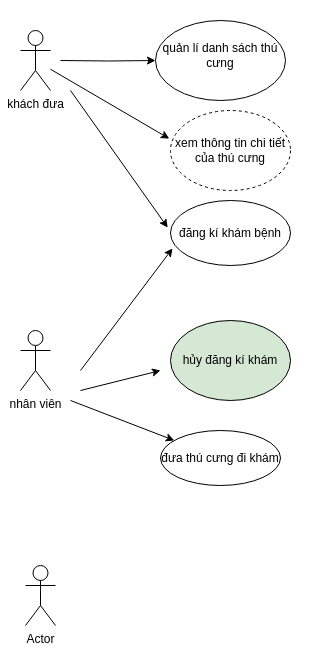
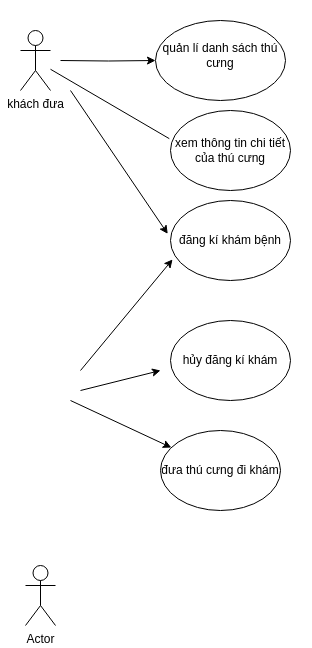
edge "khách đưa" -> "xem thông tin chi tiết của thú cưng": arrowhead classic -> none
node "xem thông tin chi tiết của thú cưng": style dashed -> solid
node "đăng kí khám bệnh": size 120x65 -> 120x80
node "nhân viên": removed
node "hủy đăng kí khám": fillcolor #d5e8d4 -> #ffffff
node "đưa thú cưng đi khám": size 120x55 -> 120x80
